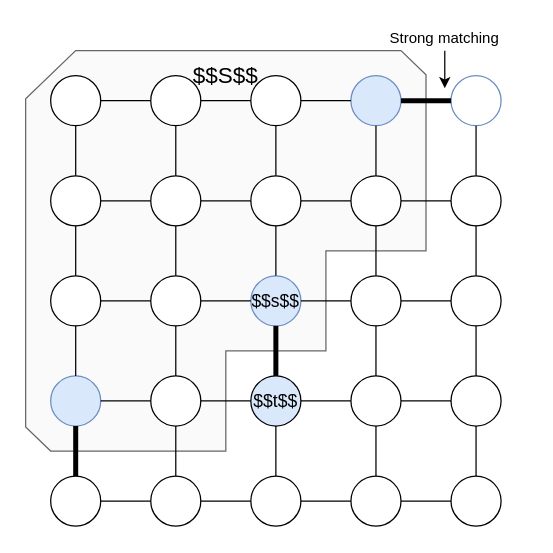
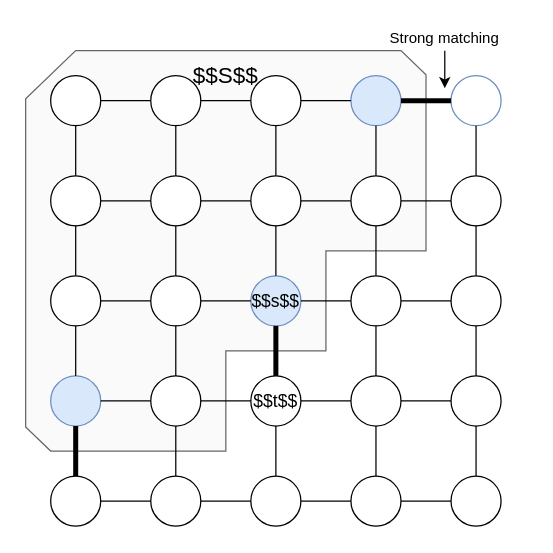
node "$$t$$": fillcolor #dae8fc -> #ffffff
